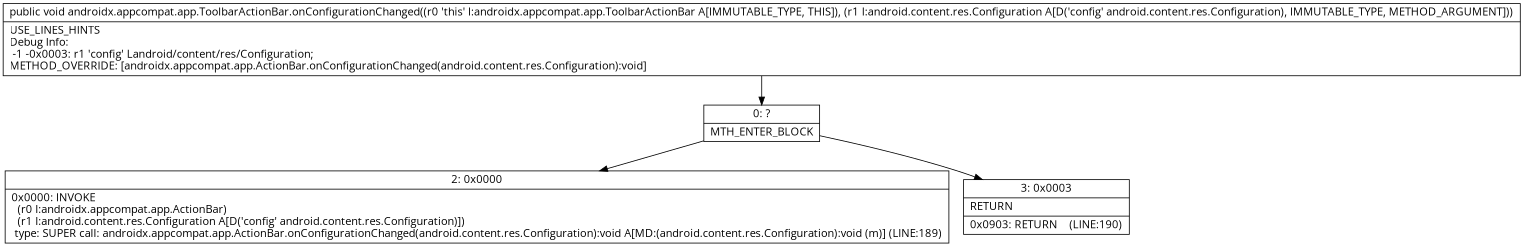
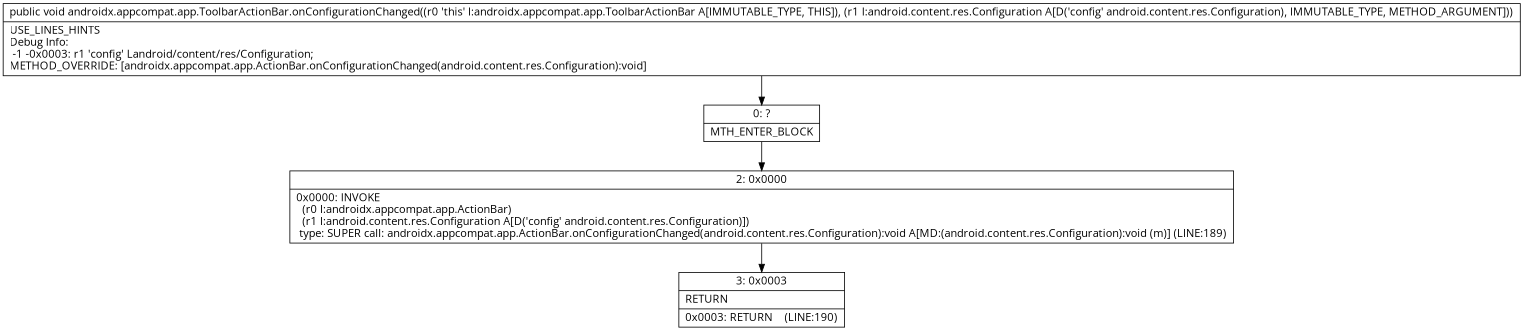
edge "0: ?" -> "3: 0x0003": now "2: 0x0000" -> "3: 0x0003"
node "3: 0x0003": text "0x0903: RETURN    (LINE:190)" -> "0x0003: RETURN    (LINE:190)"
